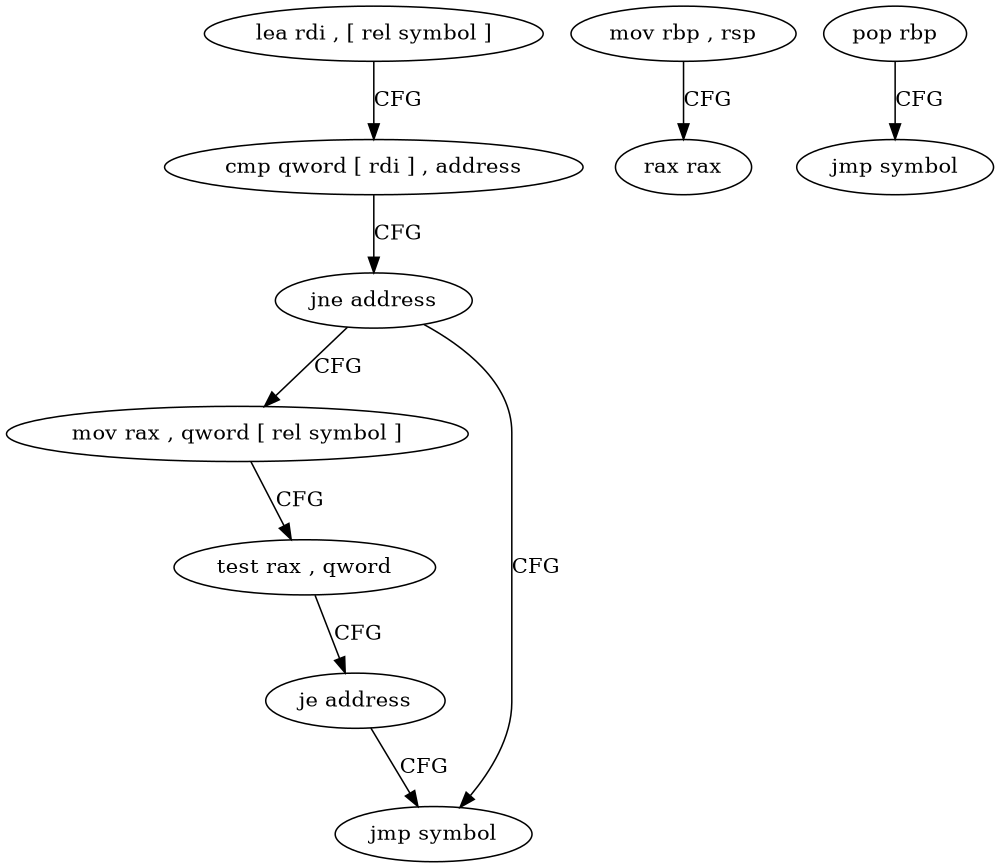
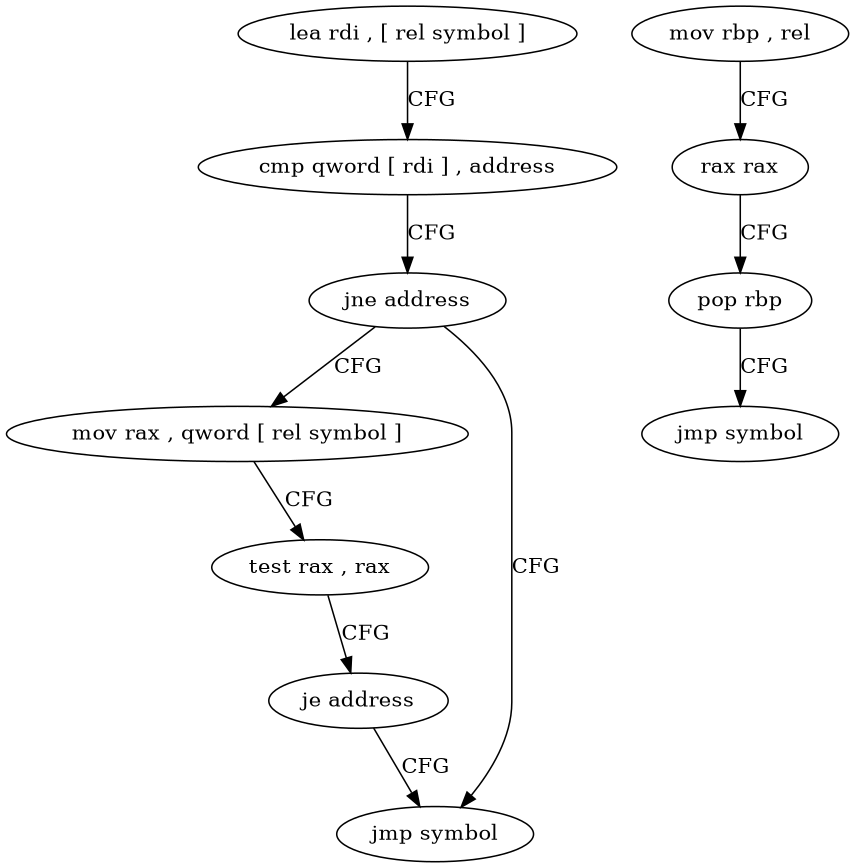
node "mov rbp , rsp": label "mov rbp , rsp" -> "mov rbp , rel"
edge "rax rax" -> "pop rbp": added, label "CFG"
node "test rax , qword": label "test rax , qword" -> "test rax , rax"
